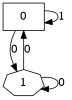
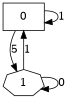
edge "0" -> "1": label "0 " -> "5 "
edge "1" -> "0": label "0 " -> "1 "
